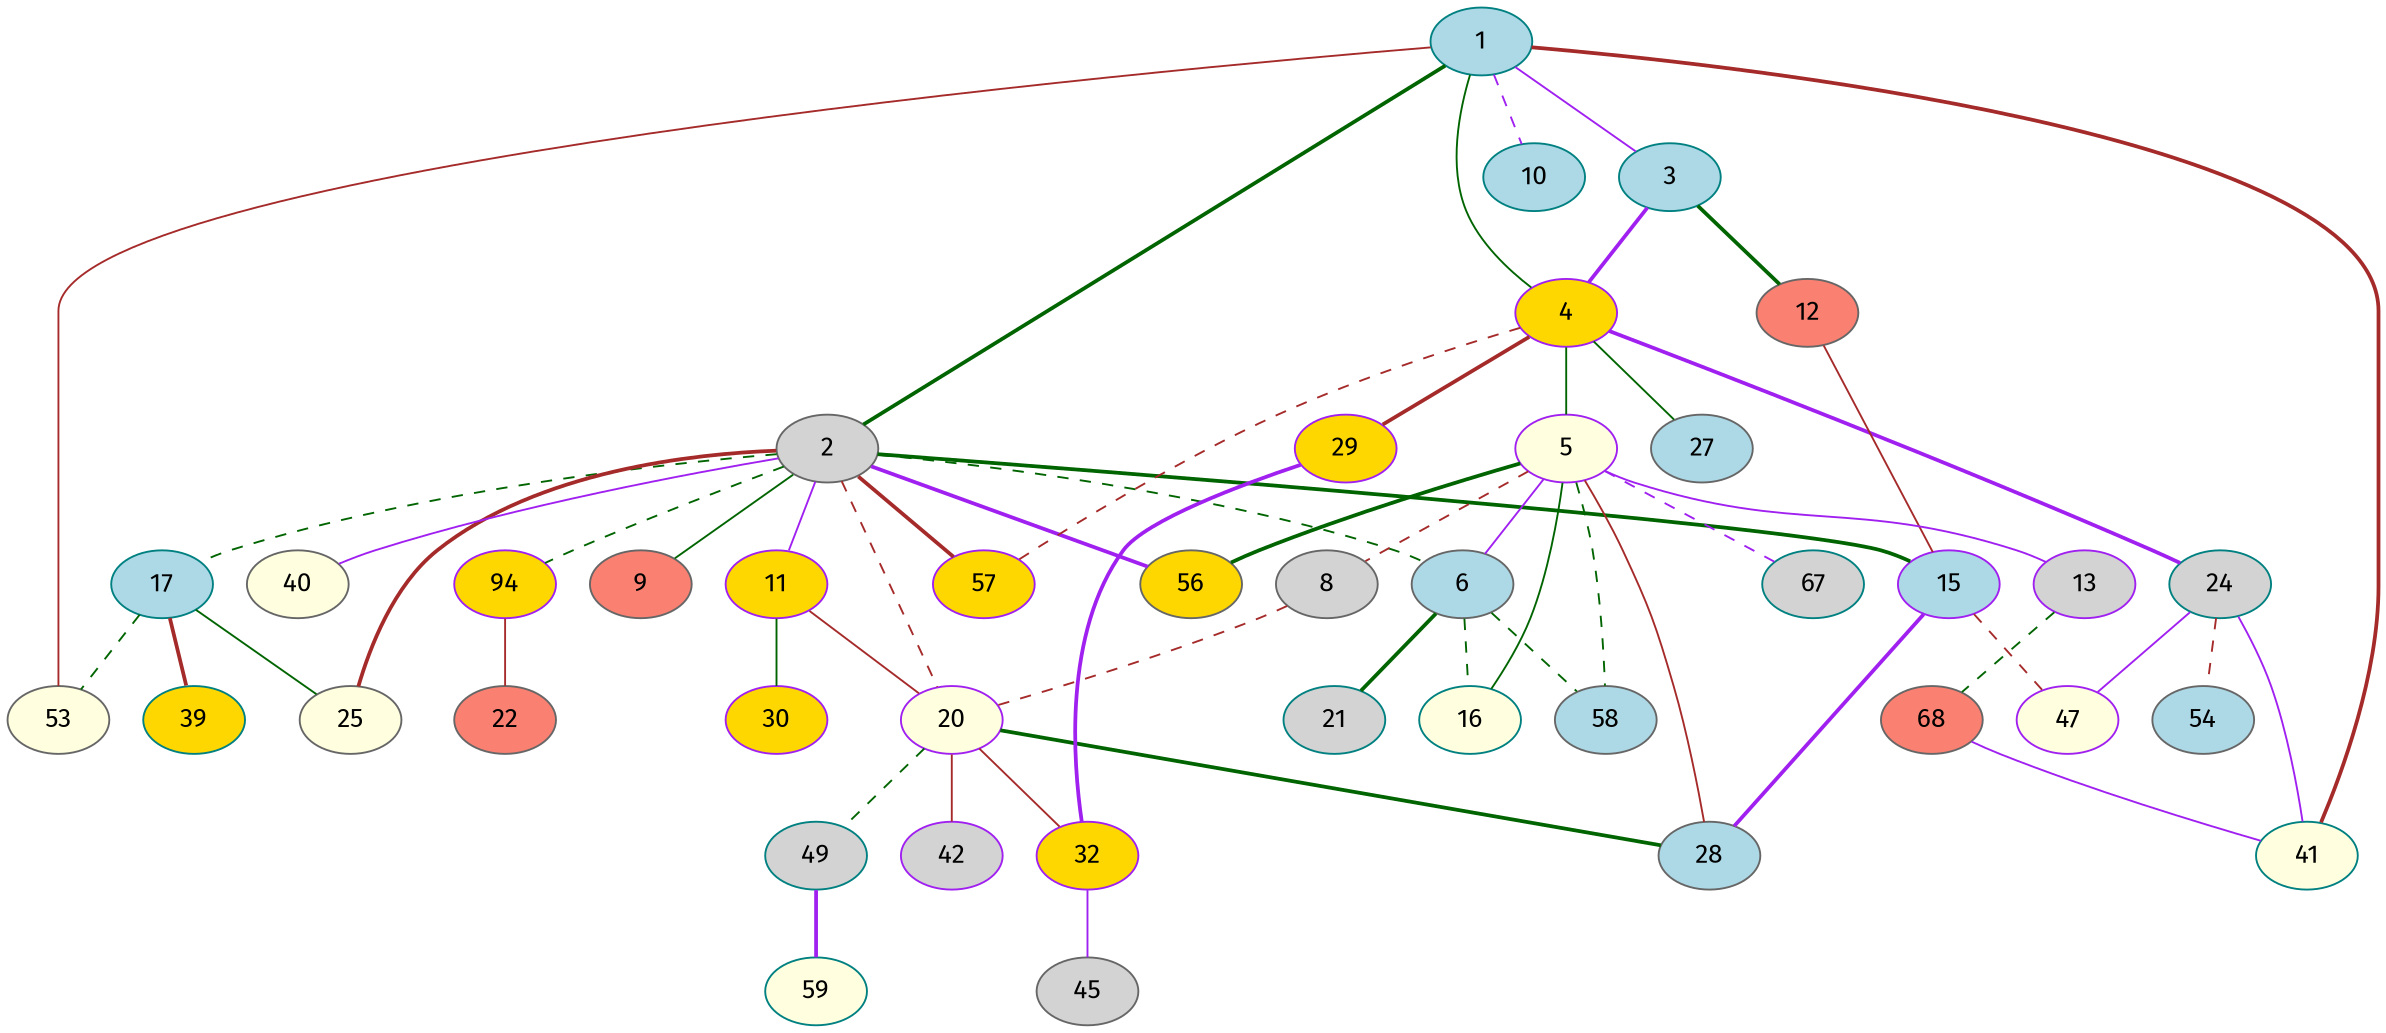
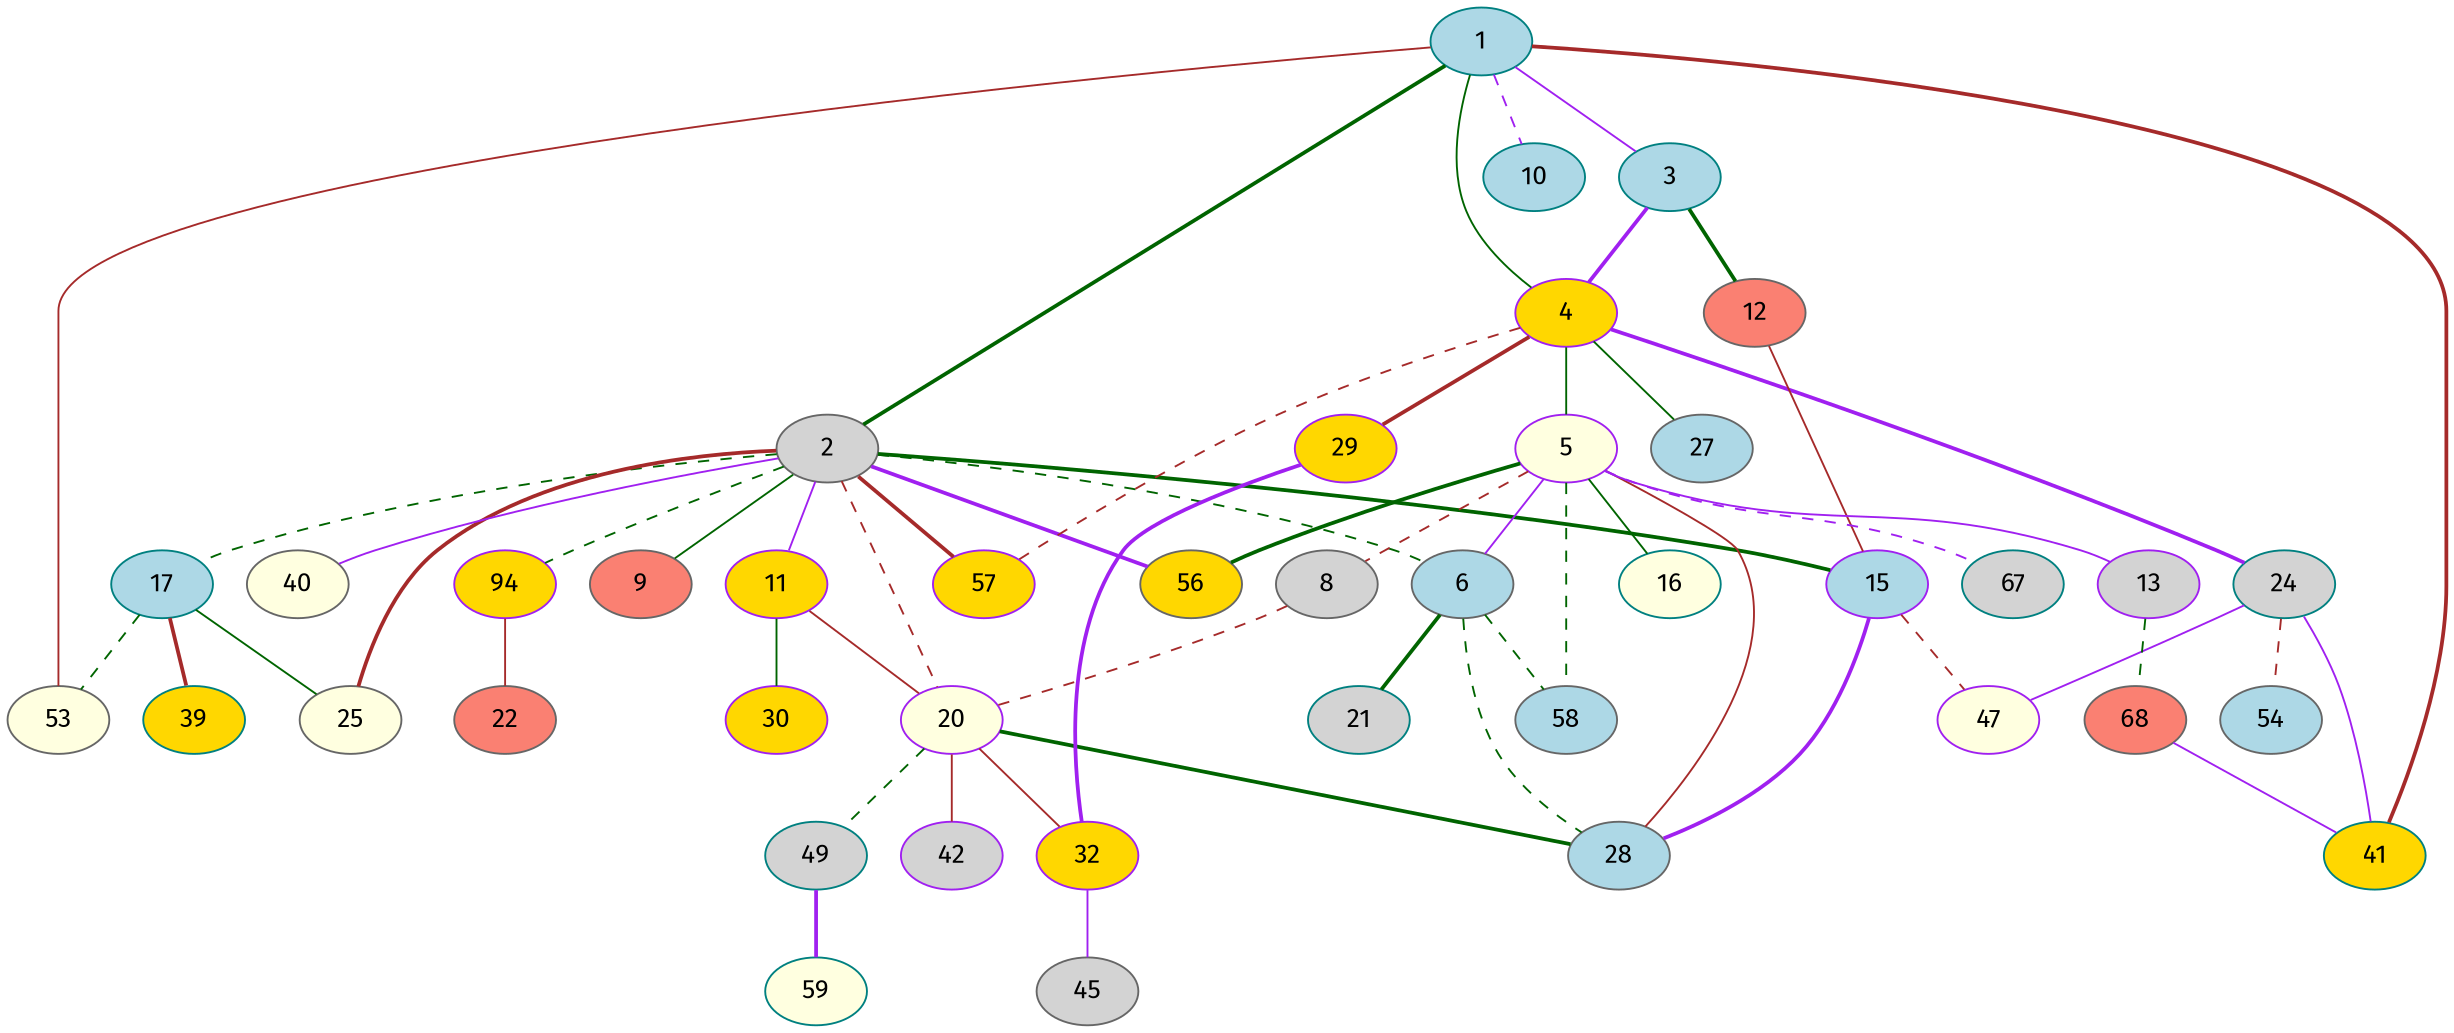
edge "6" -- "16": now "6" -- "28"
node "41": fillcolor lightyellow -> gold
